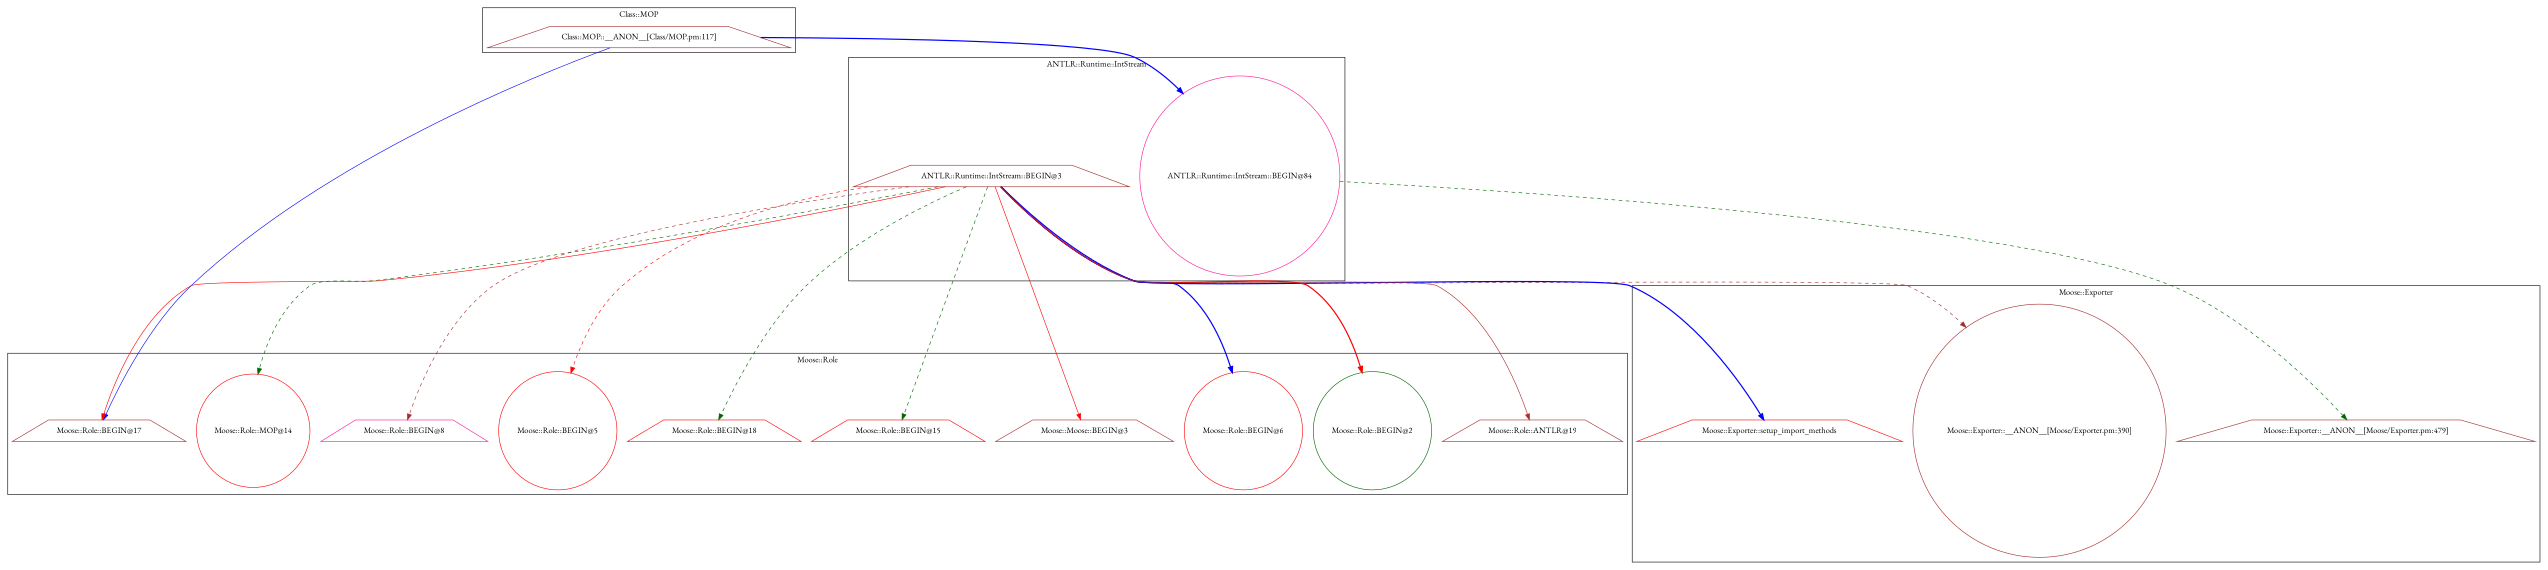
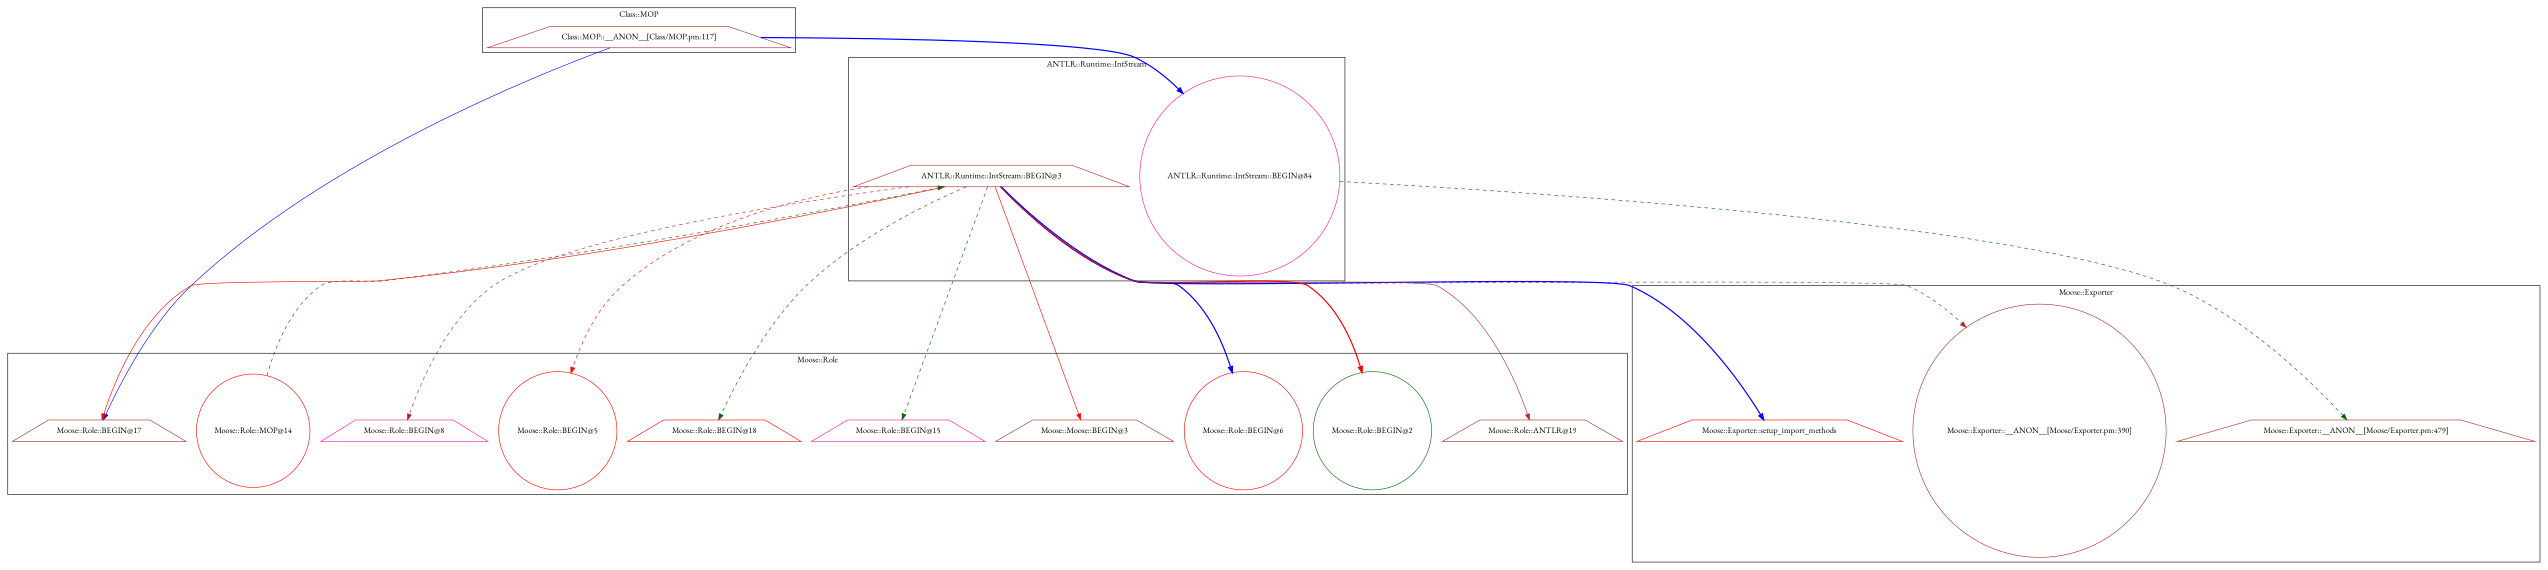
edge "ANTLR::Runtime::IntStream::BEGIN@3" -> "Moose::Role::MOP@14": reversed
node "Moose::Role::BEGIN@15": color red -> deeppink
